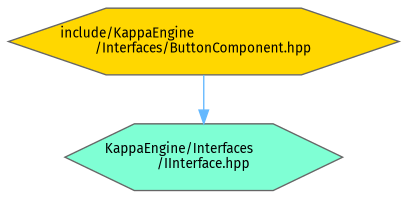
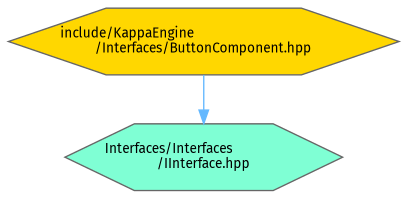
node "KappaEngine/Interfaces /IInterface.hpp": label "KappaEngine/Interfaces /IInterface.hpp" -> "Interfaces/Interfaces /IInterface.hpp"
